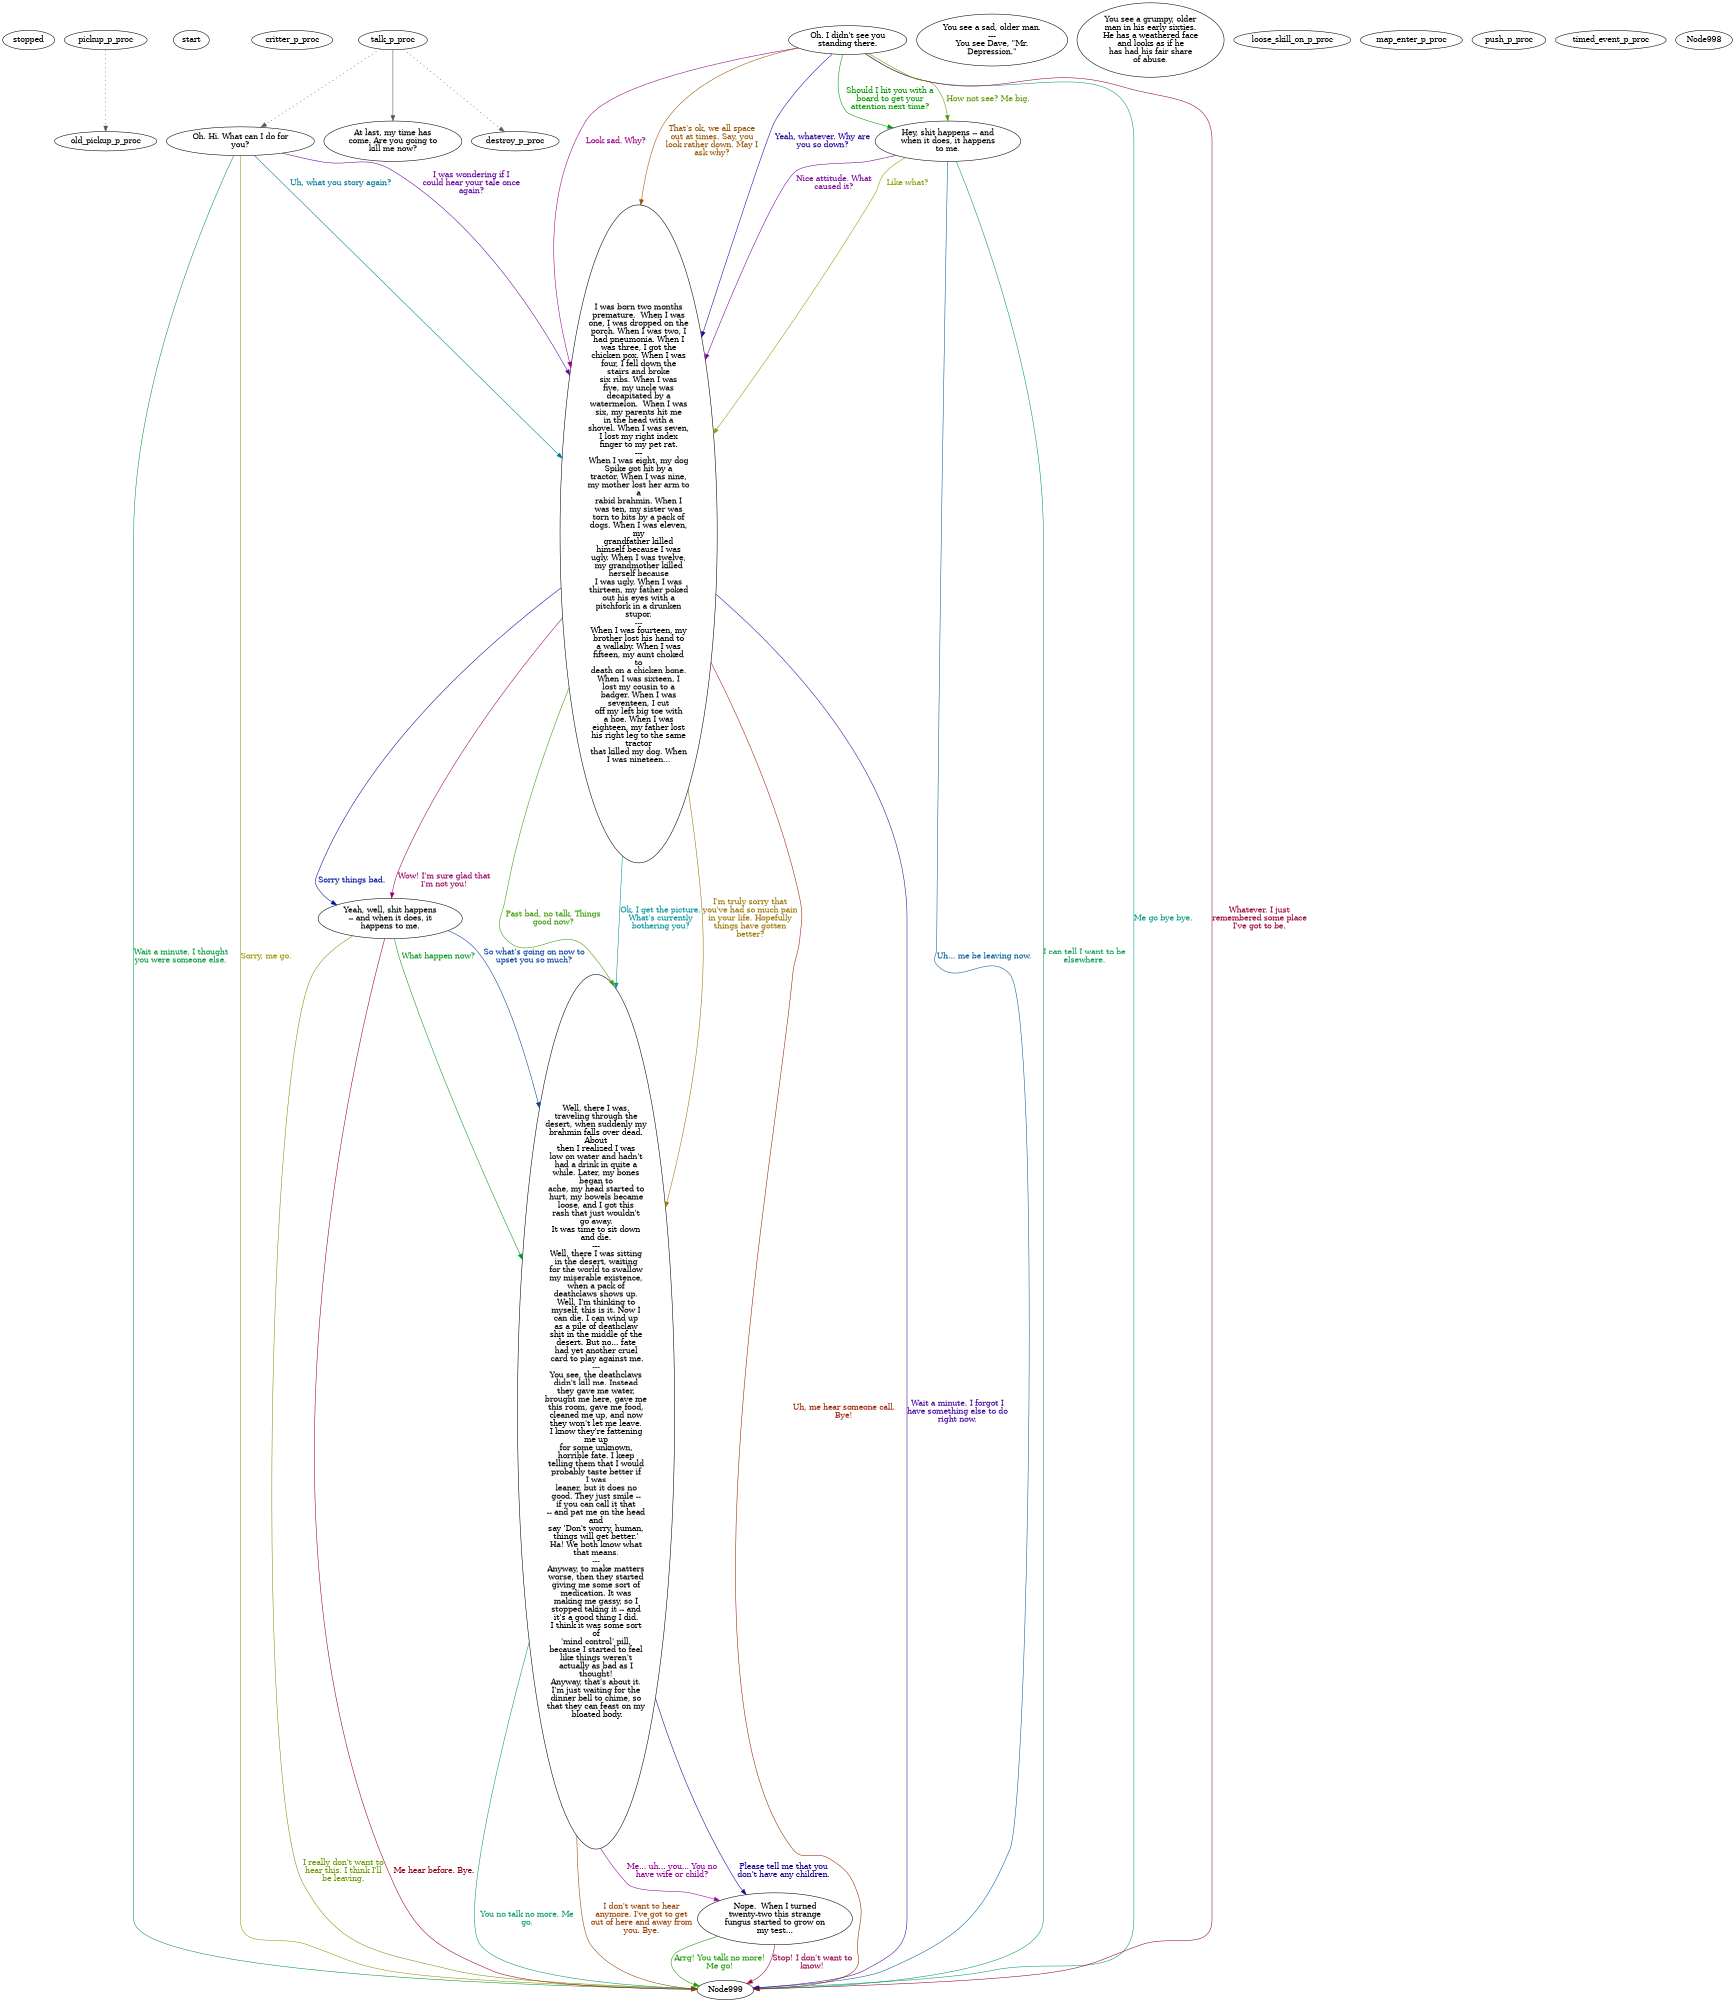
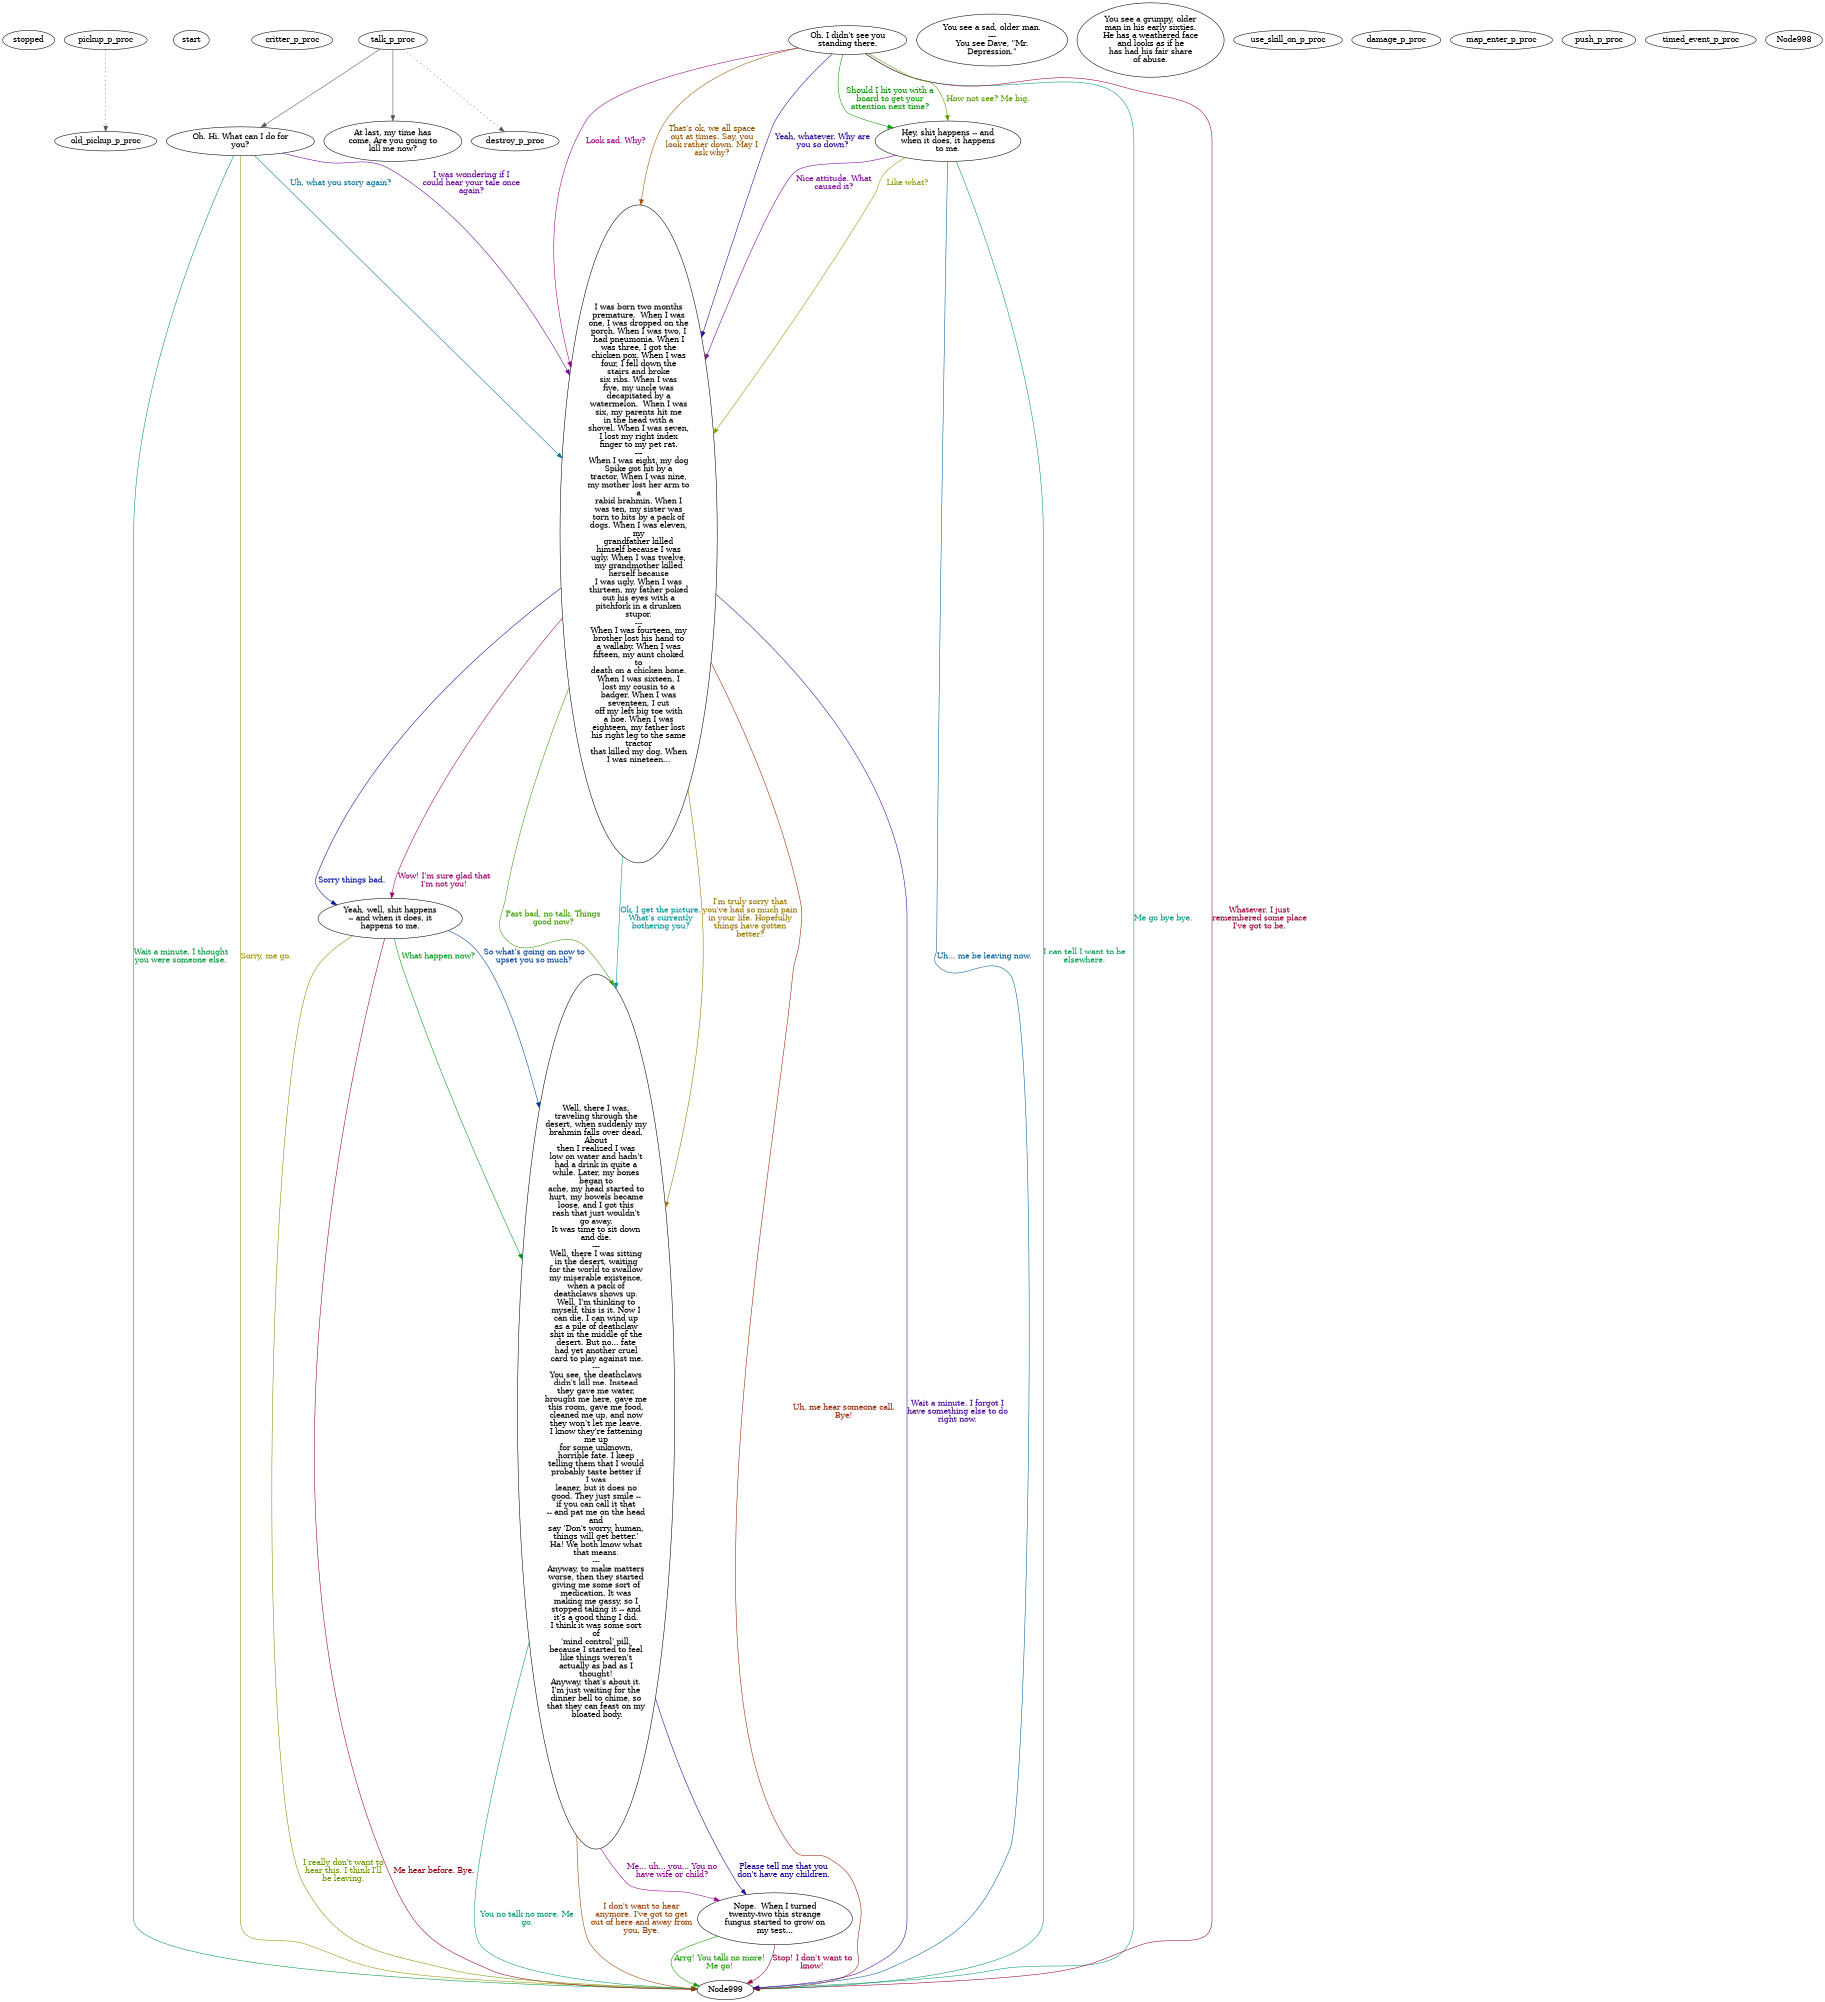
node "loose_skill_on_p_proc": label "loose_skill_on_p_proc" -> "use_skill_on_p_proc"
node "damage_p_proc": added
edge "talk_p_proc" -> "Oh. Hi. What can I do for you?": style dotted -> solid
